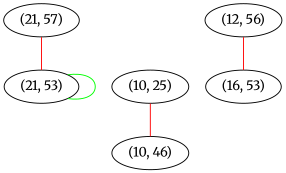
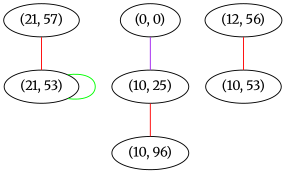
node "(0, 0)": added
node "(16, 53)": label "(16, 53)" -> "(10, 53)"
node "(10, 46)": label "(10, 46)" -> "(10, 96)"
